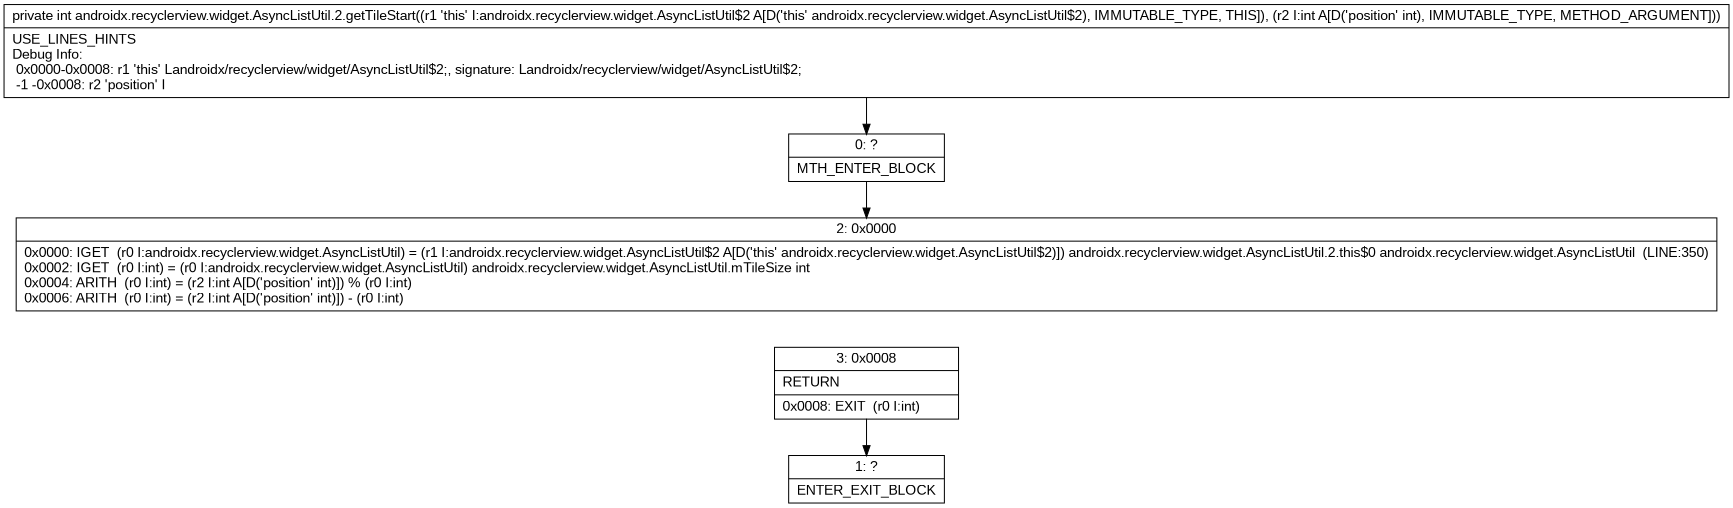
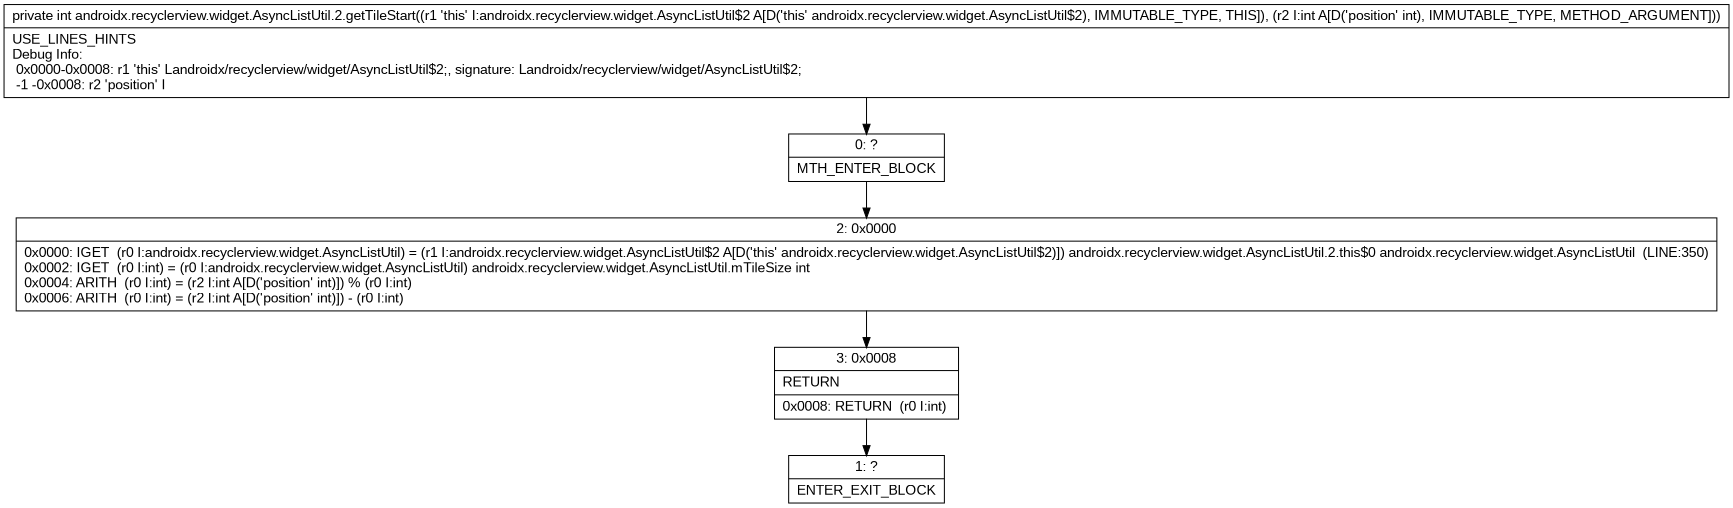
edge "2: 0x0000" -> "3: 0x0008": added
node "3: 0x0008": text "0x0008: EXIT  (r0 I:int)" -> "0x0008: RETURN  (r0 I:int)"
